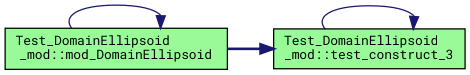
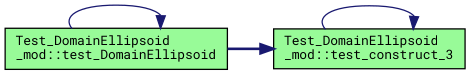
node "Test_DomainEllipsoid _mod::mod_DomainEllipsoid": label "Test_DomainEllipsoid _mod::mod_DomainEllipsoid" -> "Test_DomainEllipsoid _mod::test_DomainEllipsoid"
